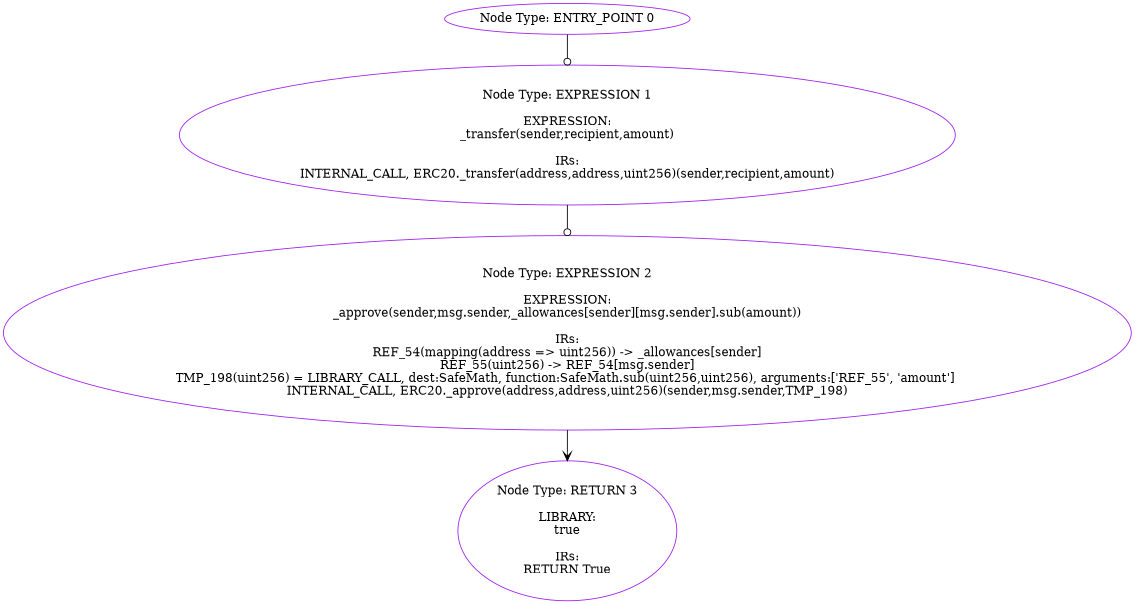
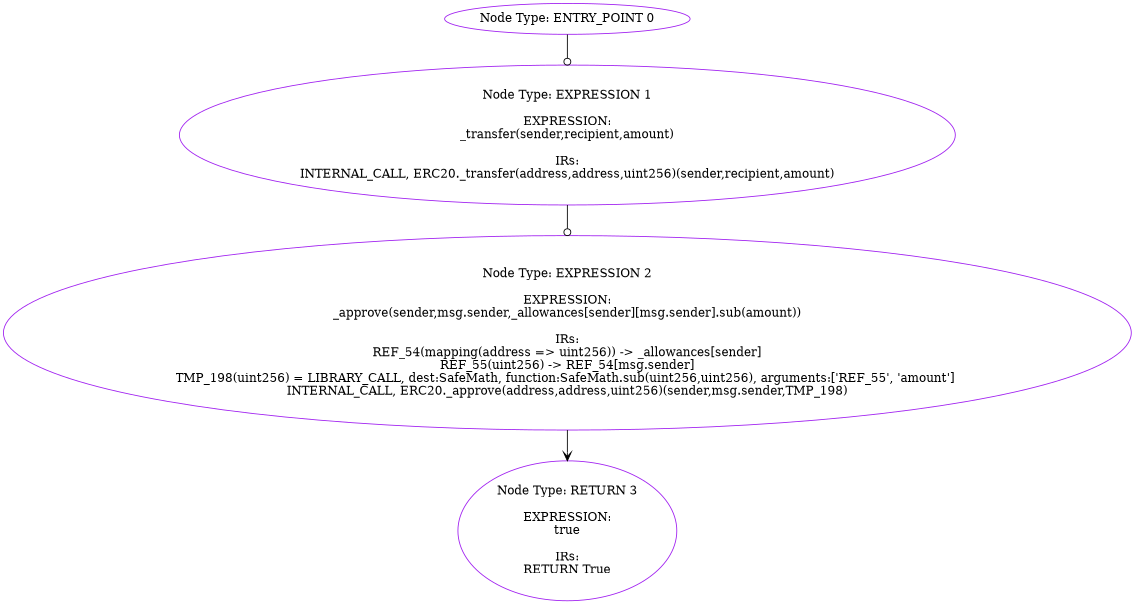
node "Node Type: RETURN 3 LIBRARY: true IRs: RETURN True": label "Node Type: RETURN 3 LIBRARY: true IRs: RETURN True" -> "Node Type: RETURN 3 EXPRESSION: true IRs: RETURN True"
